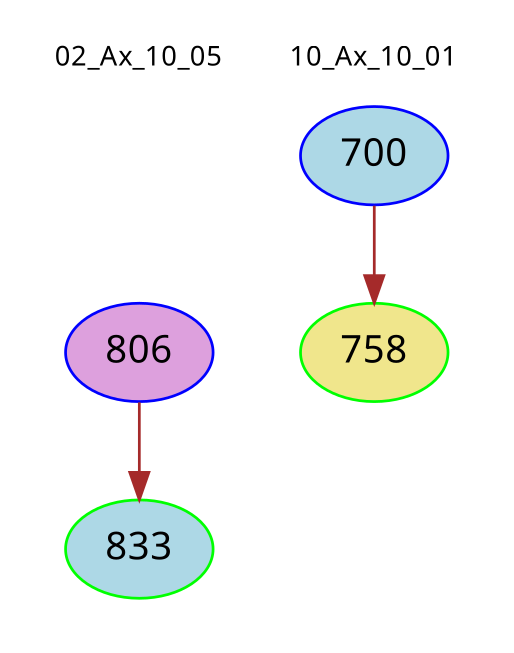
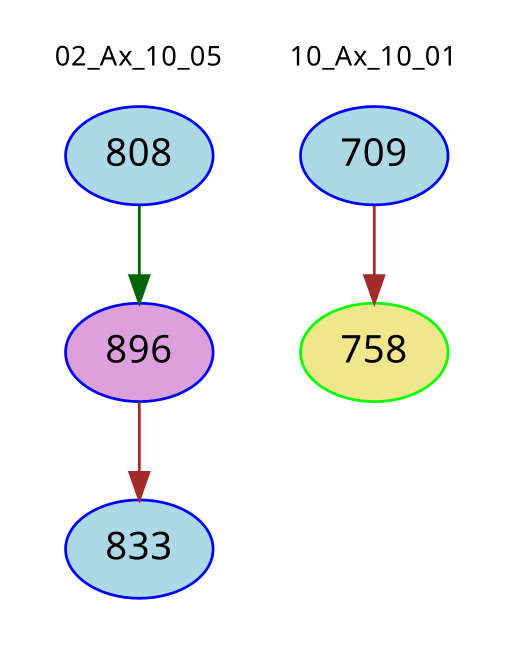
node "808": added
node "700": label "700" -> "709"
node "806": label "806" -> "896"
node "833": color green -> blue
